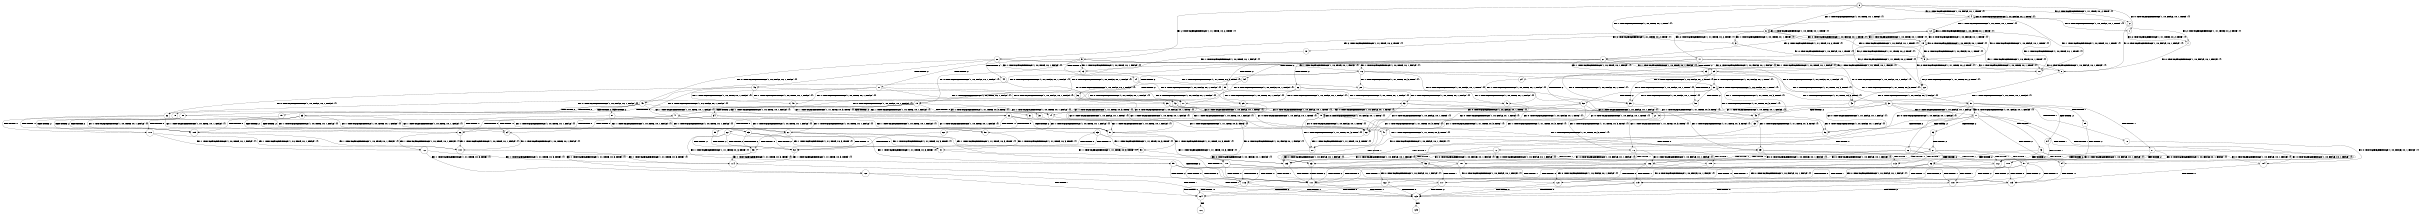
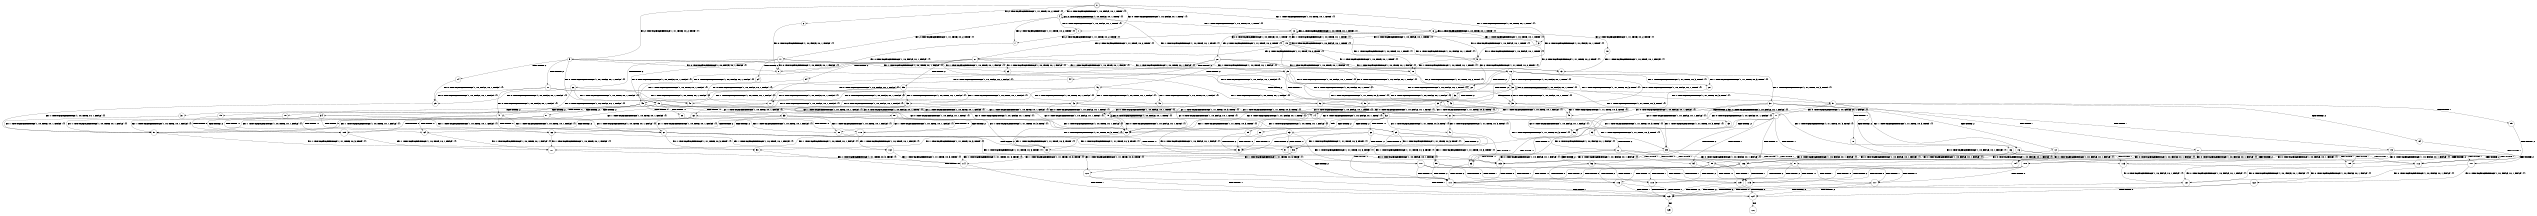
edge "25" -> "50": label "TERMINATE !2" -> "TERMINATE !1"
edge "32" -> "59": label "TERMINATE !0" -> "exit"
edge "32" -> "60": label "TERMINATE !5" -> "TERMINATE !2"
edge "99" -> "116": removed, label "TERMINATE !2"
